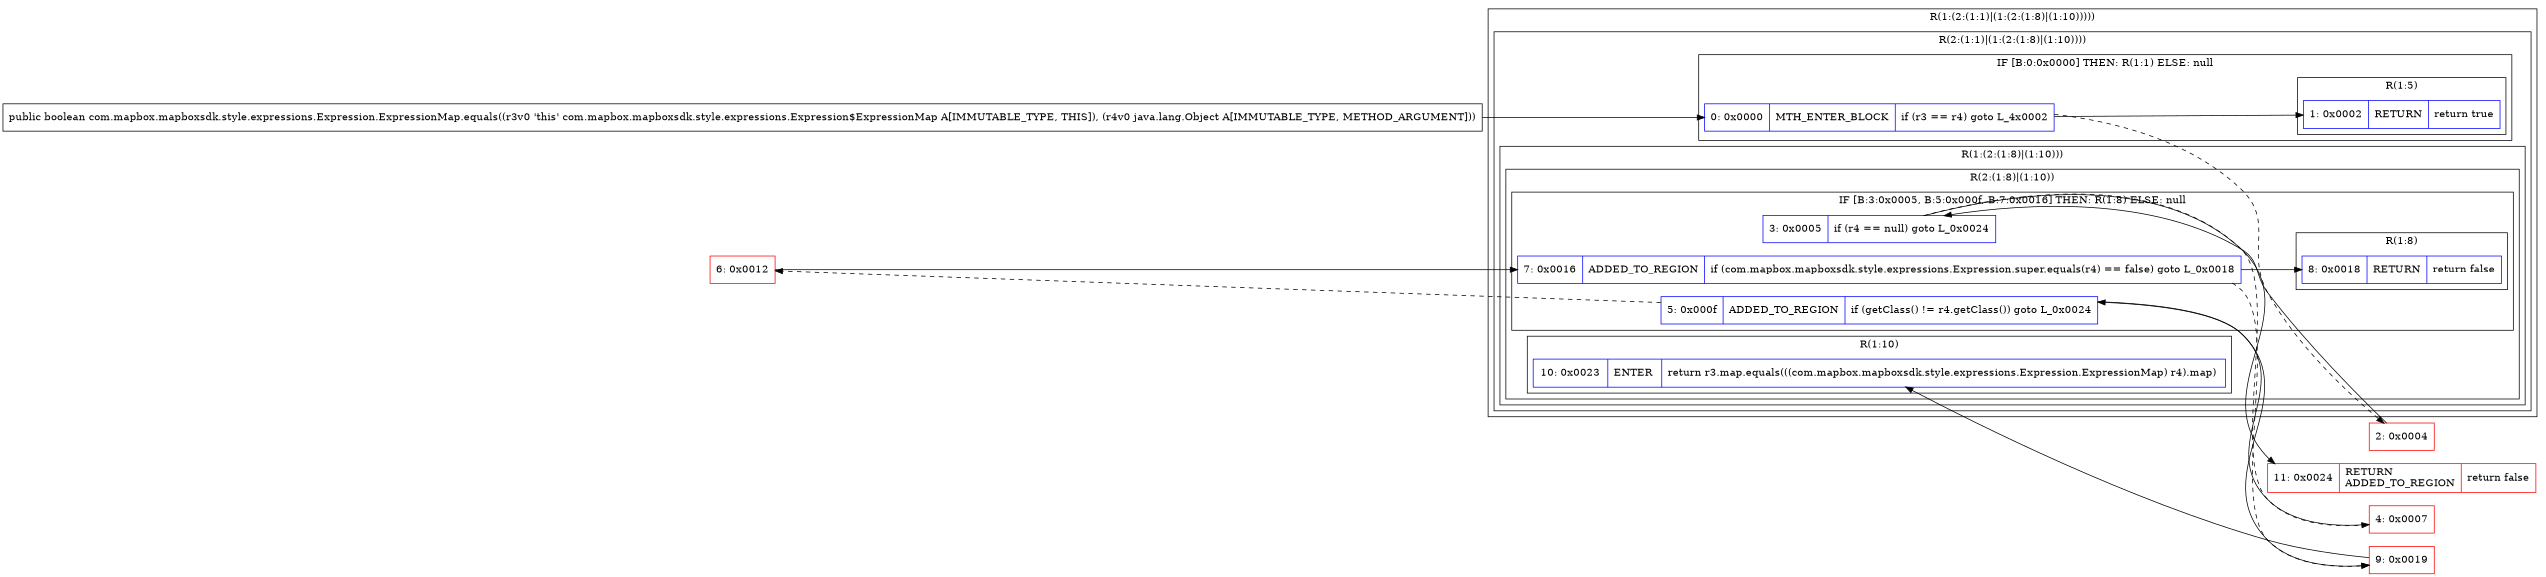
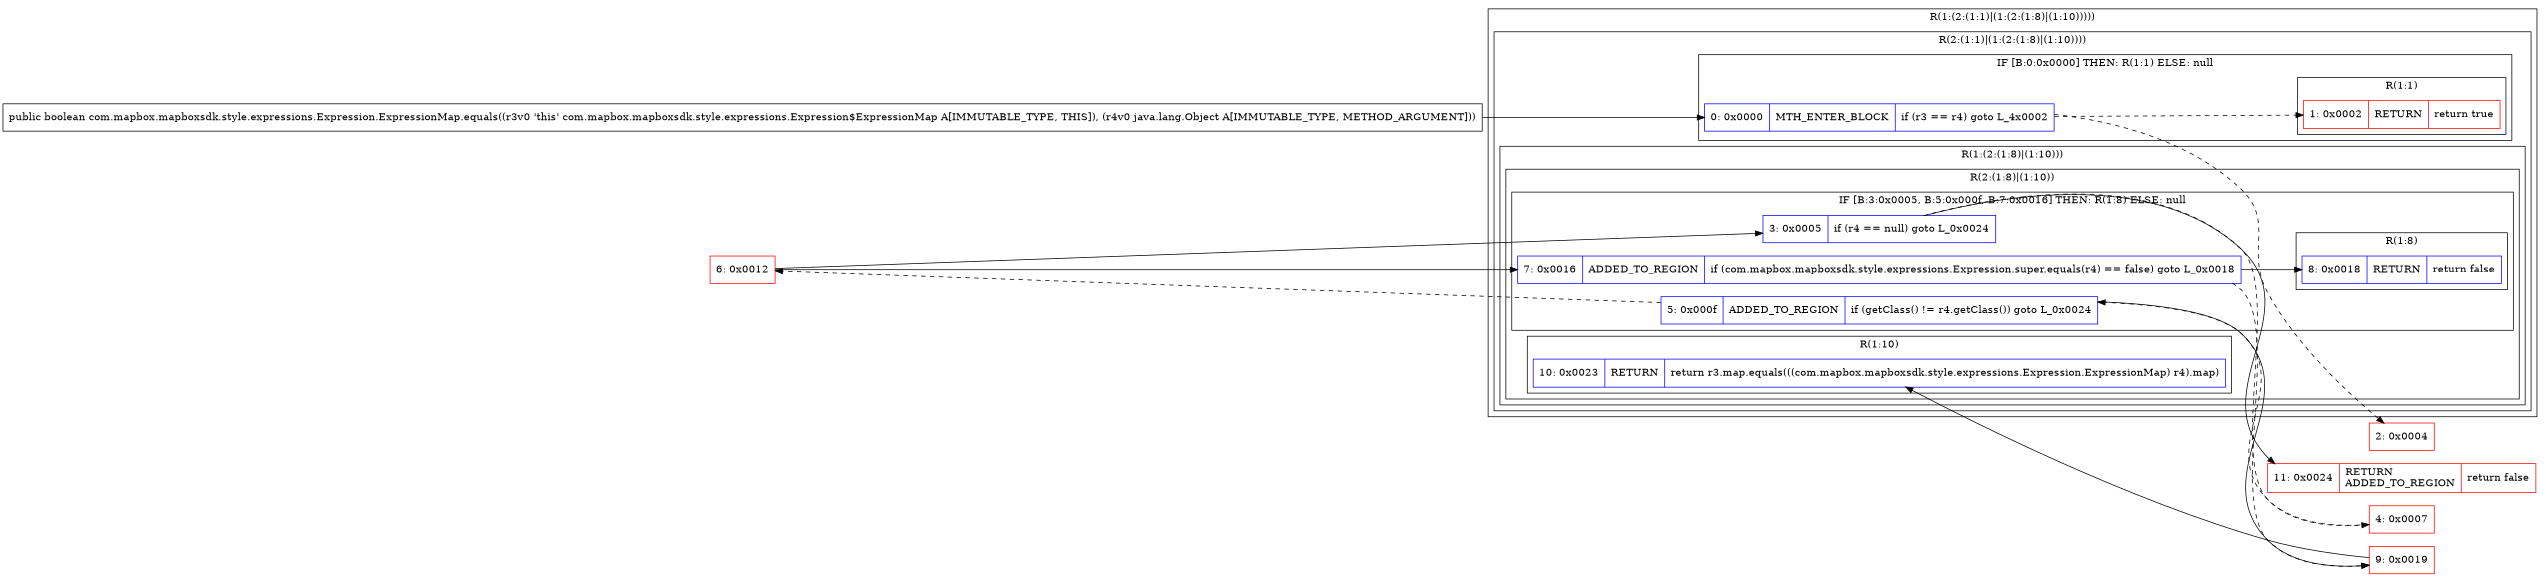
cluster "R(1:5)": label "R(1:5)" -> "R(1:1)"
node "1: 0x0002": color blue -> red
edge "0: 0x0000" -> "1: 0x0002": style solid -> dashed
edge "2: 0x0004" -> "3: 0x0005": now "6: 0x0012" -> "3: 0x0005"
node "10: 0x0023": text "ENTER" -> "RETURN"
edge "4: 0x0007" -> "5: 0x000f": style solid -> dashed
